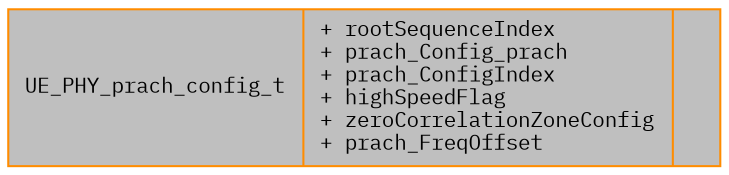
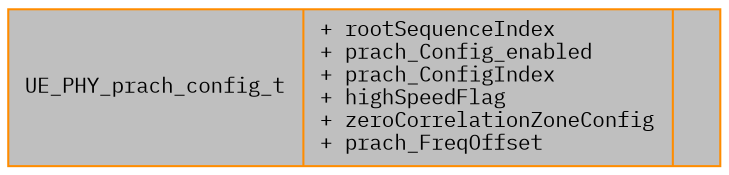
node "UE_PHY_prach_config_t": text "+ prach_Config_prach" -> "+ prach_Config_enabled"
